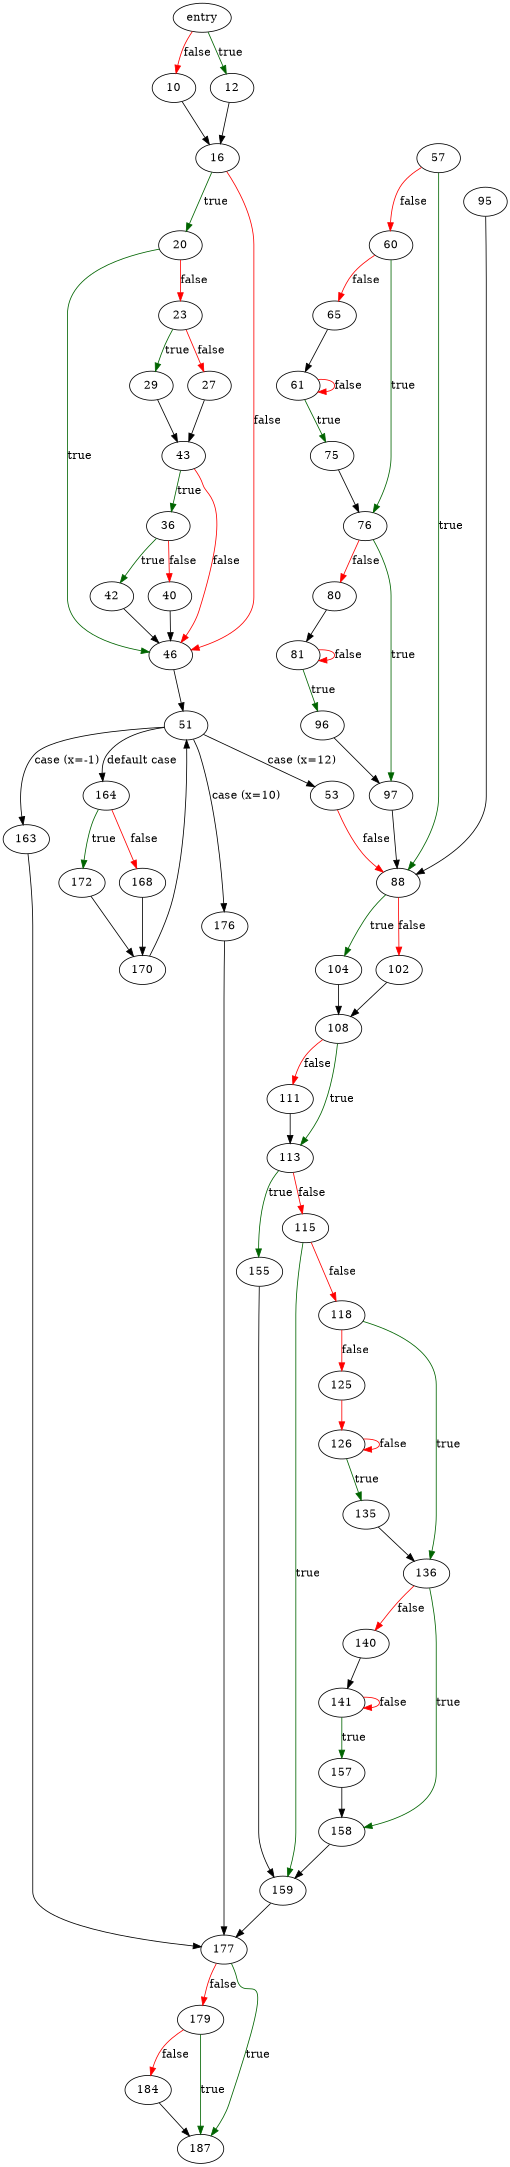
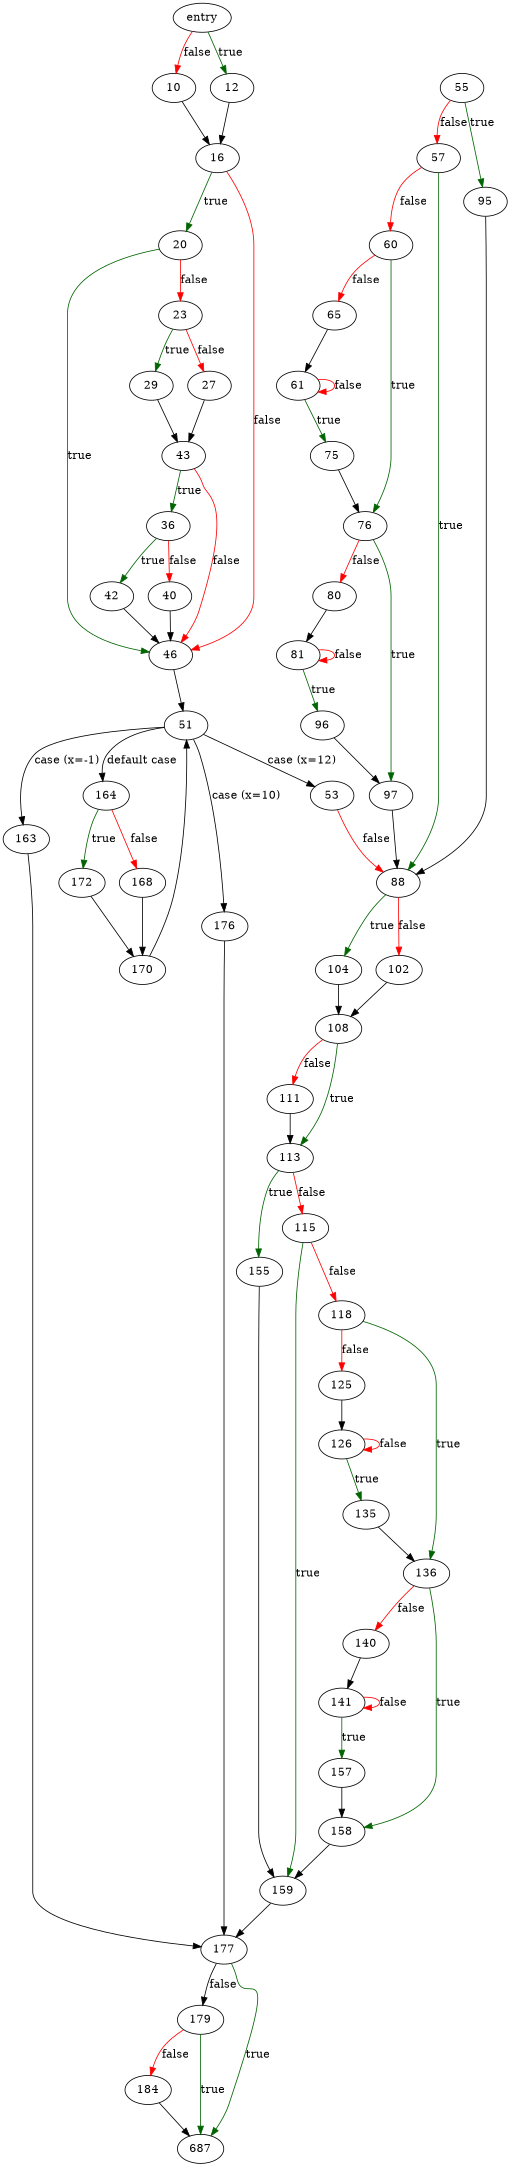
node "55": added
edge "125" -> "126": color red -> black
edge "177" -> "179": color red -> black
node "187": label "187" -> "687"
